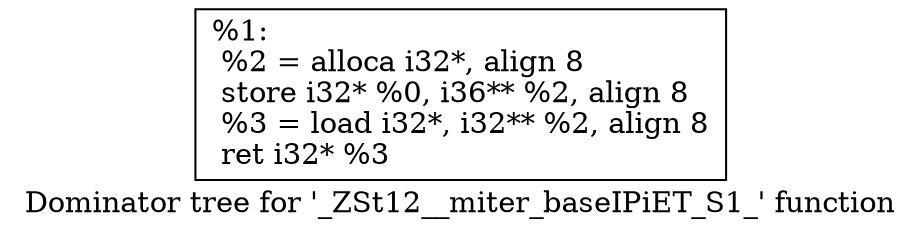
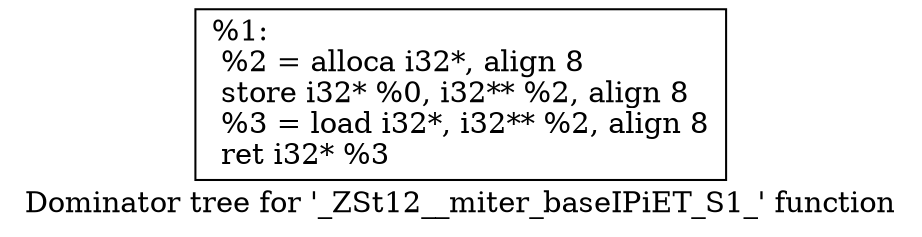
node "%1:": text "store i32* %0, i36** %2, align 8" -> "store i32* %0, i32** %2, align 8"
